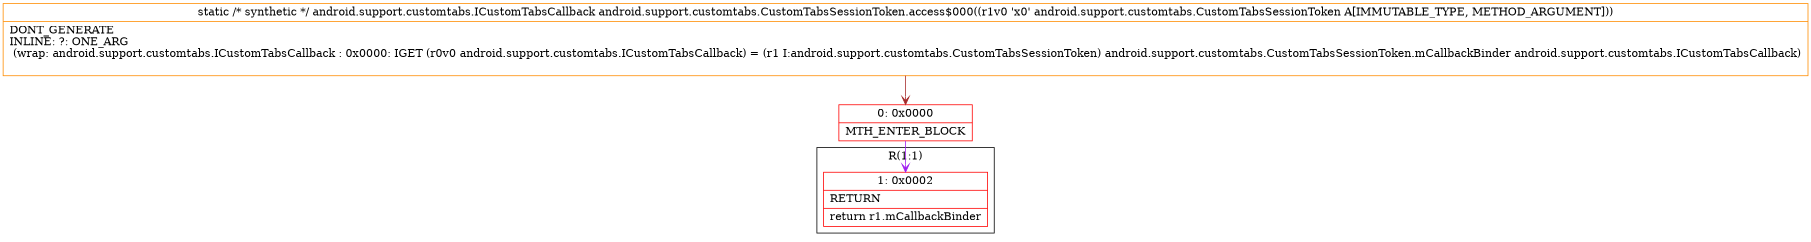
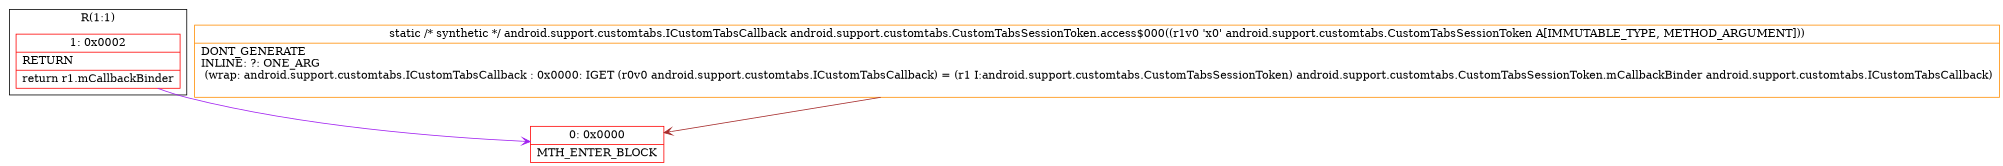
edge "0: 0x0000" -> "1: 0x0002": reversed
